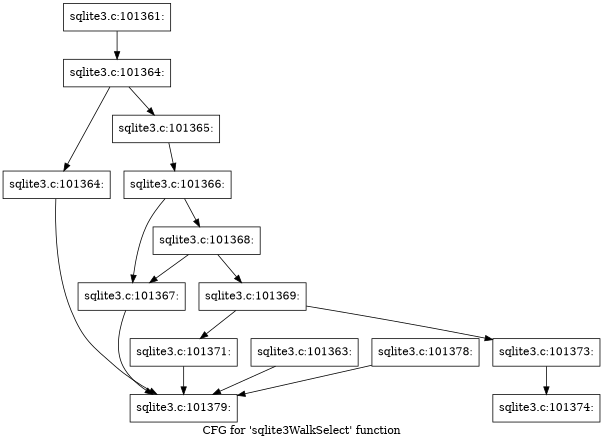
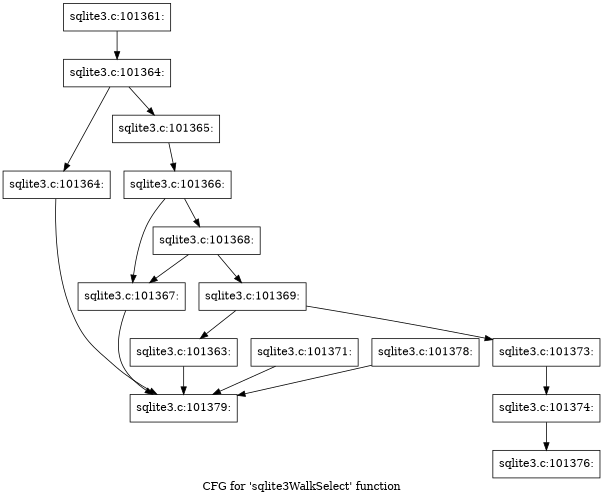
edge "sqlite3.c:101369:" -> "sqlite3.c:101371:": now "sqlite3.c:101369:" -> "sqlite3.c:101363:"
node "sqlite3.c:101376:": added
